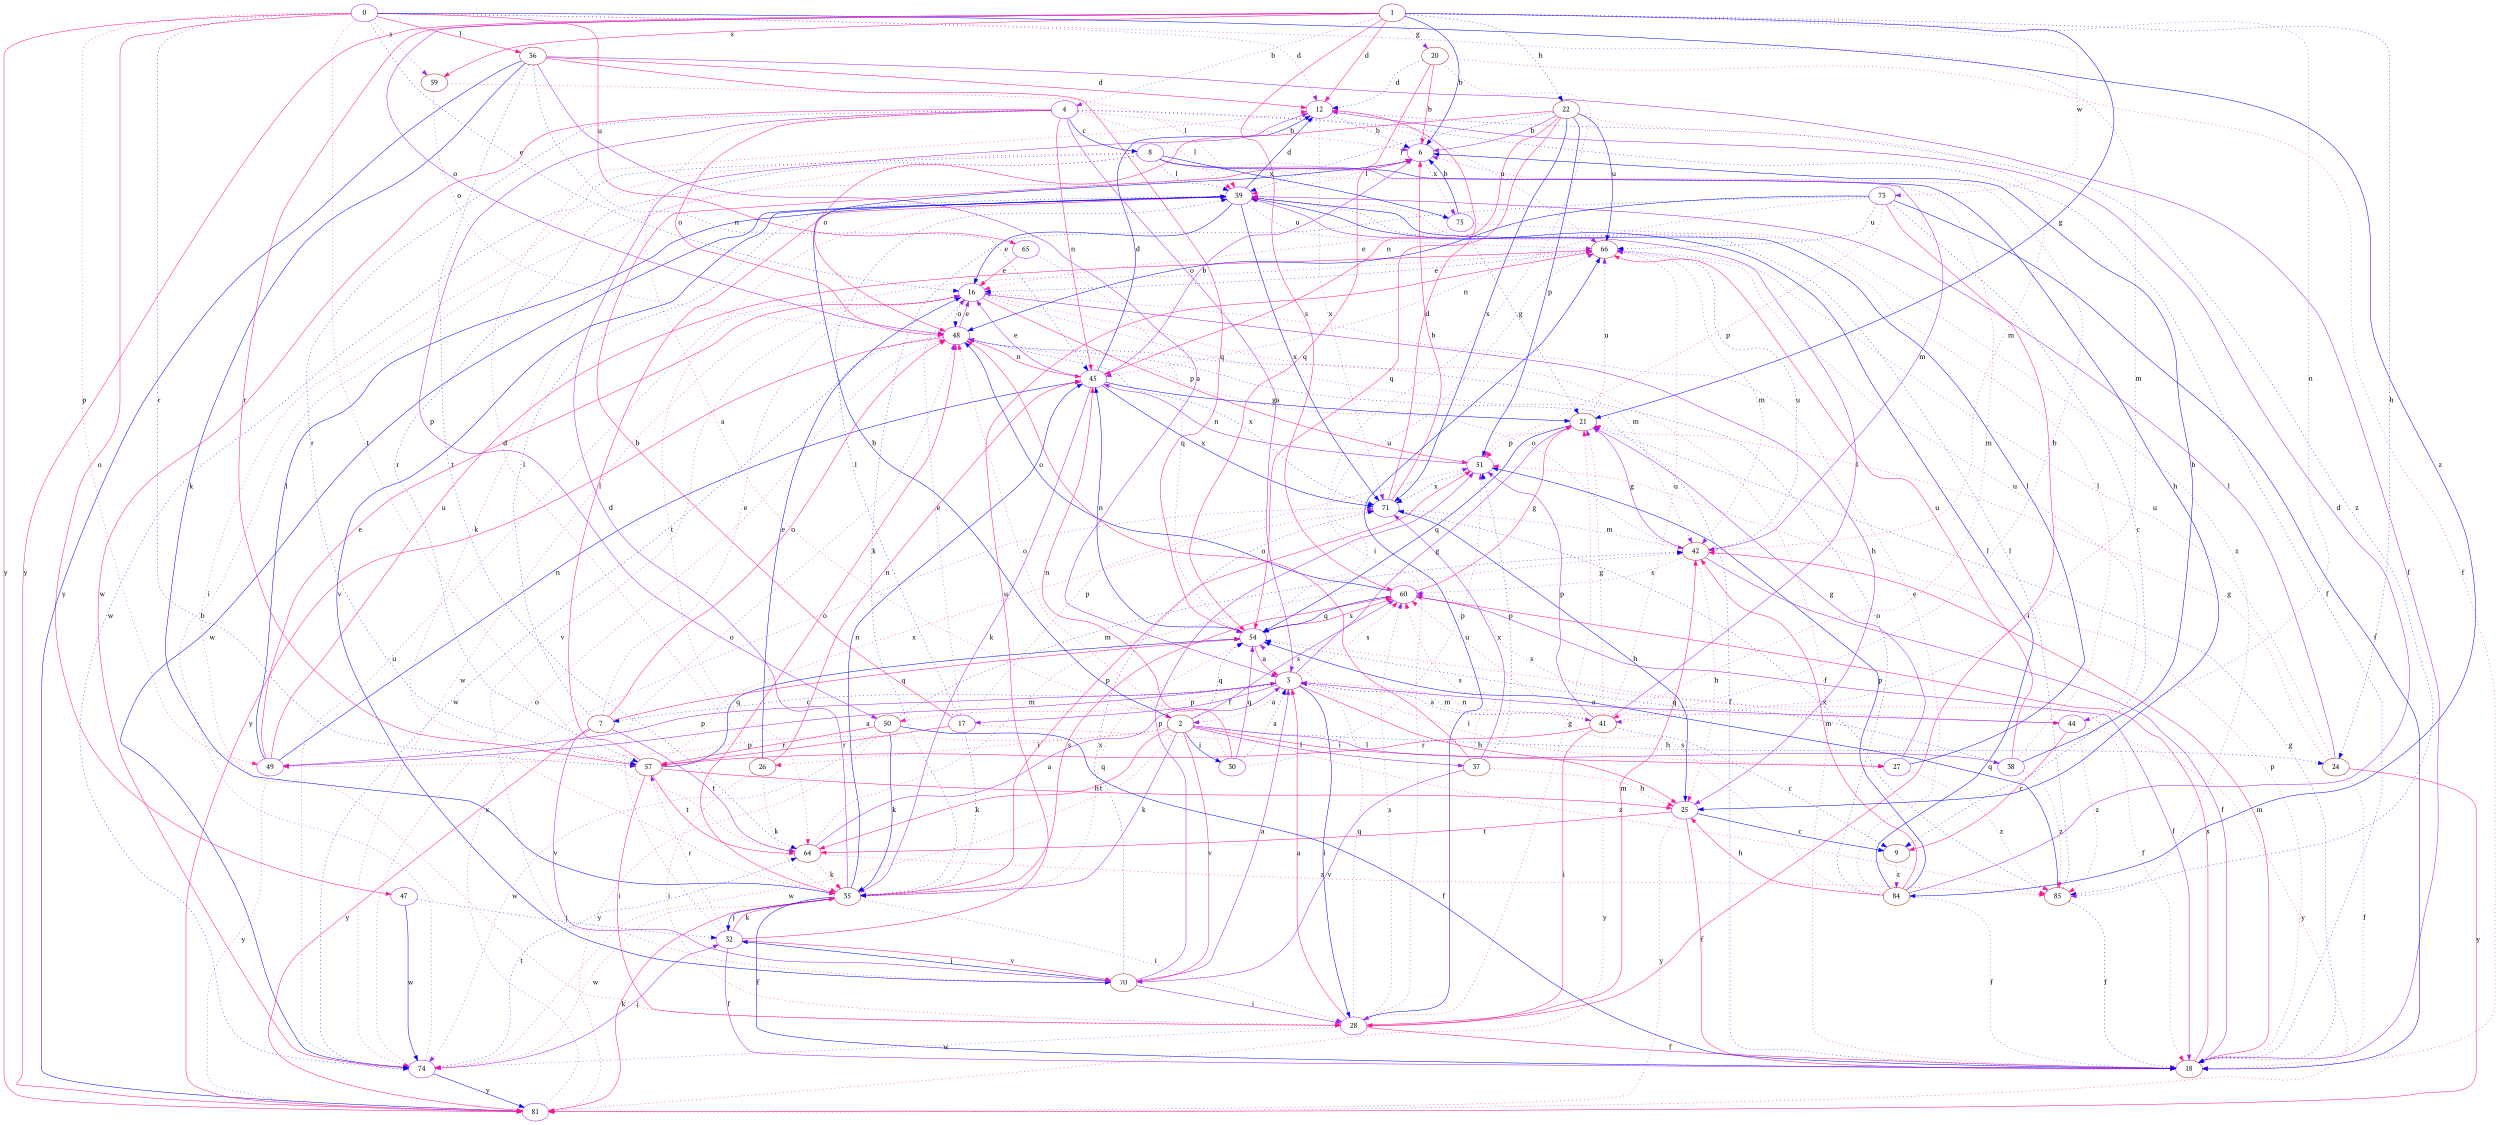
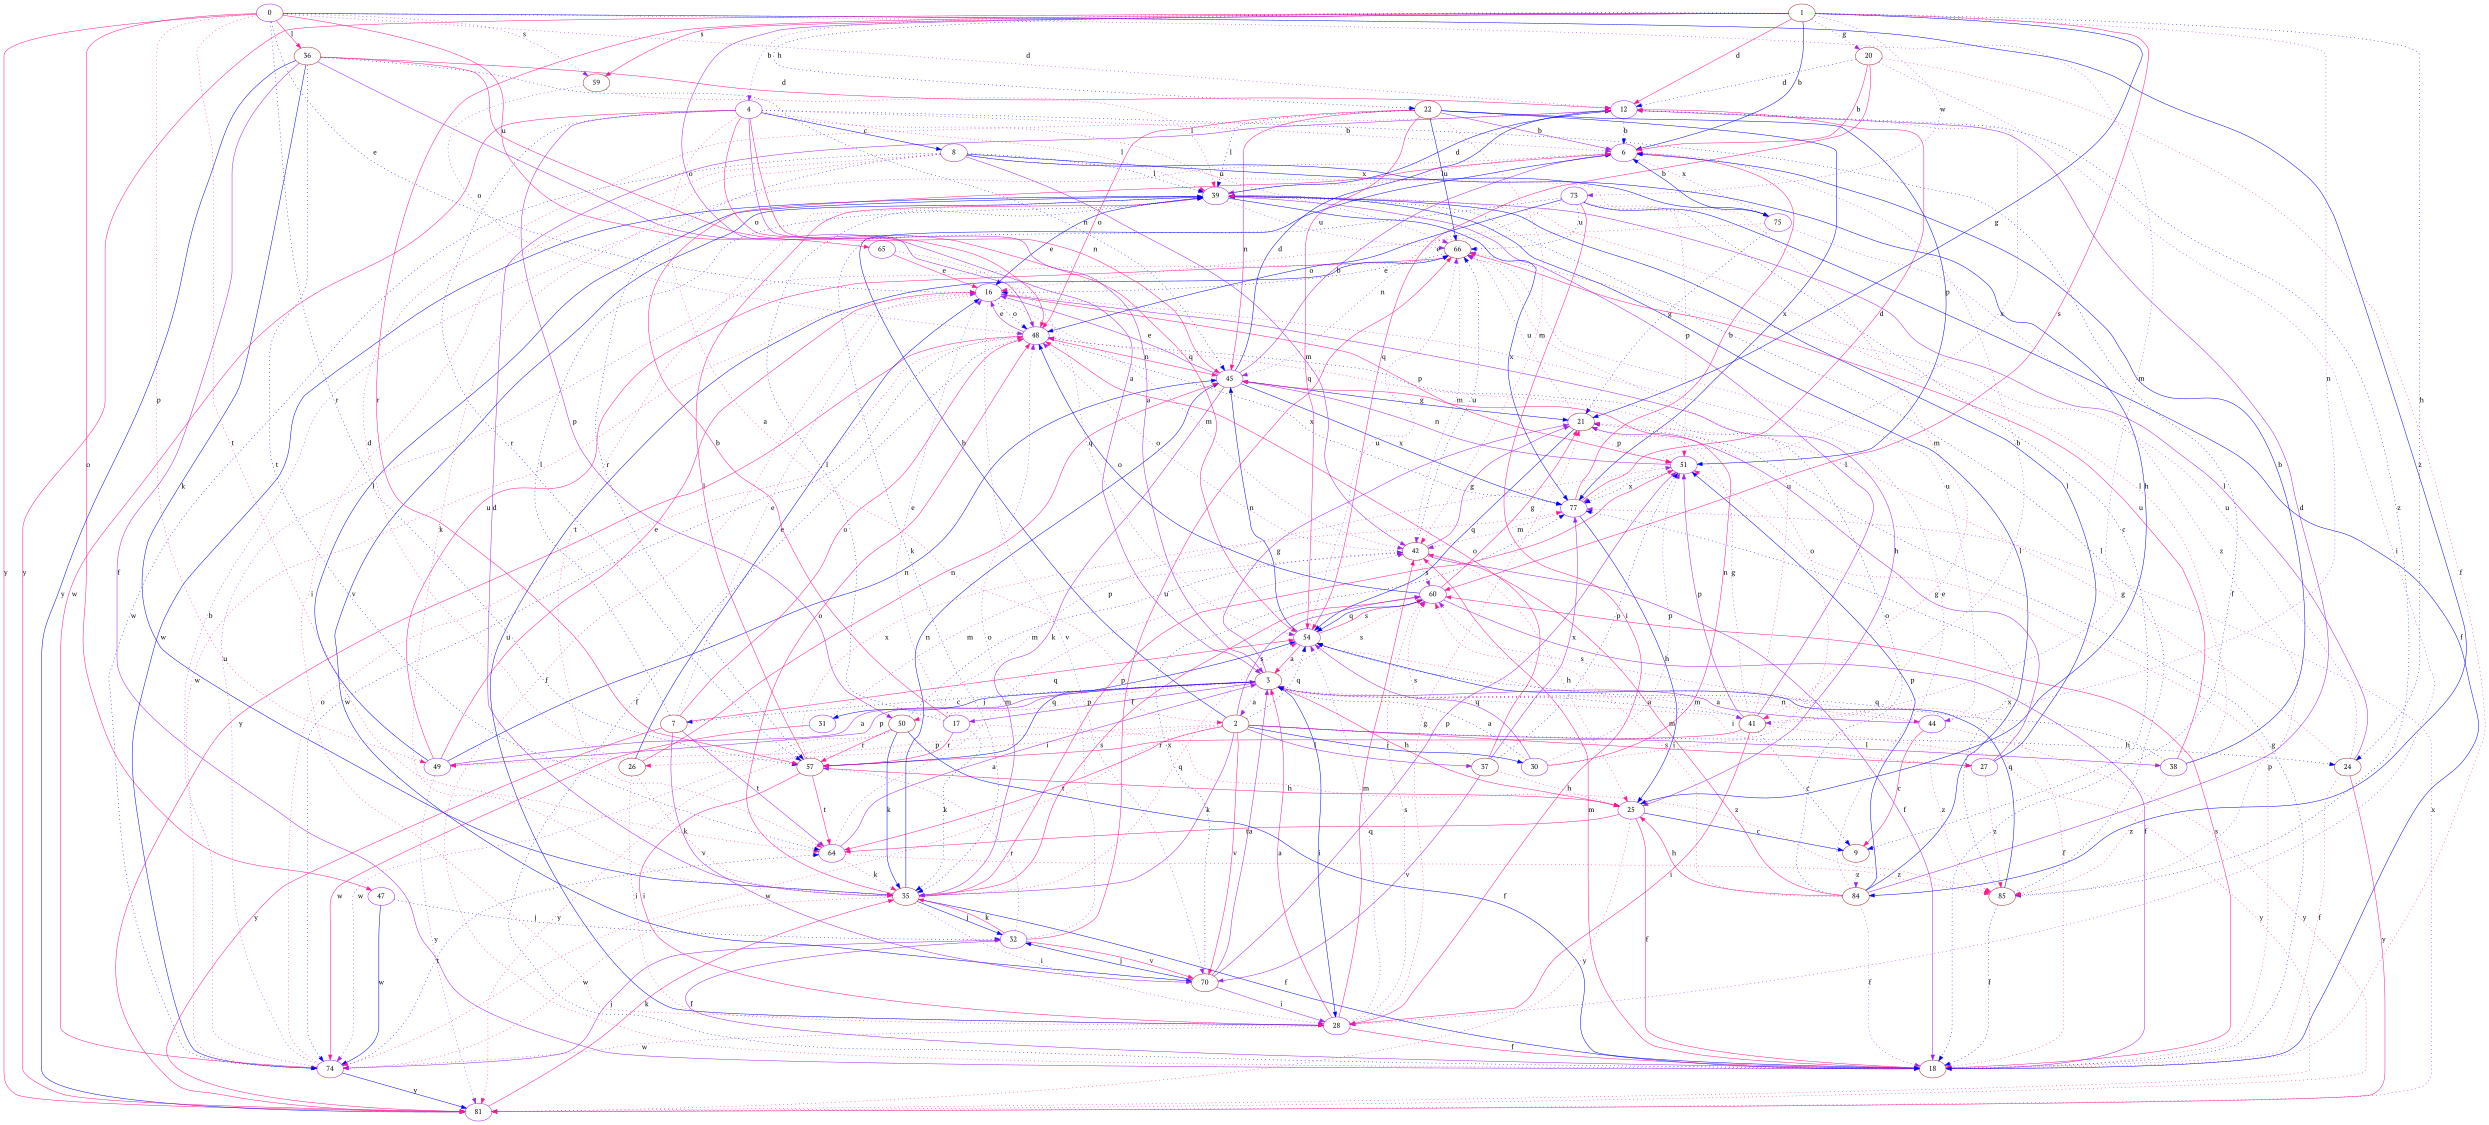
node "71": label "71" -> "77"
node "31": added
node "64": color brown -> purple
